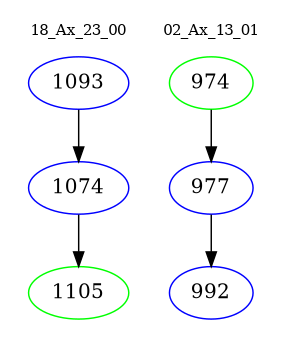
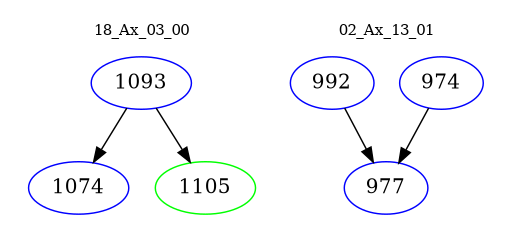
cluster "18_Ax_23_00": label "18_Ax_23_00" -> "18_Ax_03_00"
node "974": color green -> blue
edge "1074" -> "1105": now "1093" -> "1105"
edge "977" -> "992": reversed
